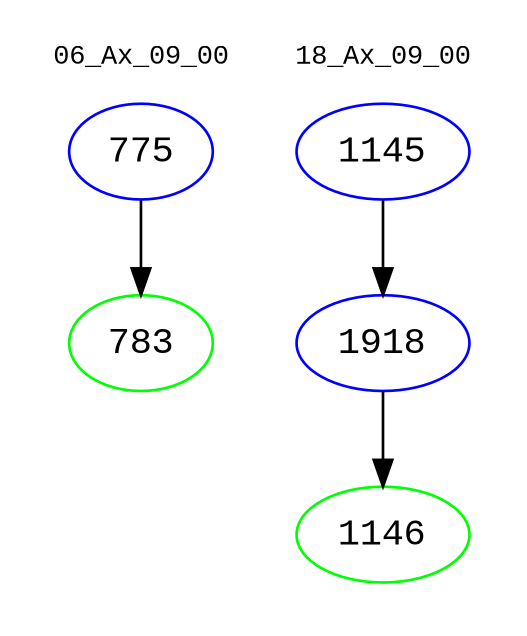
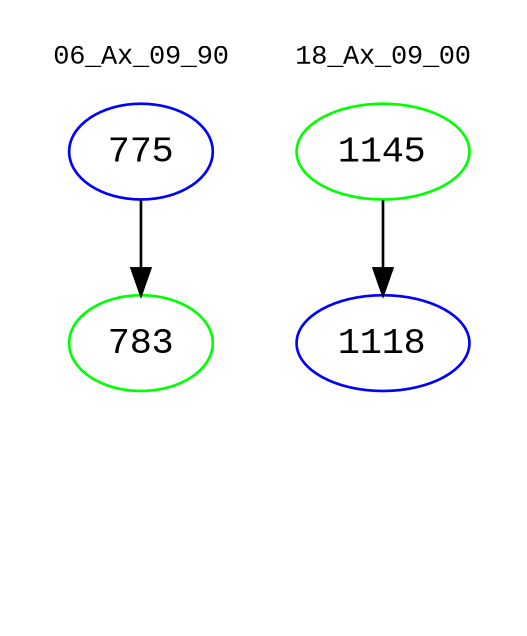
cluster "06_Ax_09_00": label "06_Ax_09_00" -> "06_Ax_09_90"
node "1145": color blue -> green
node "1918": label "1918" -> "1118"
node "1146": removed
